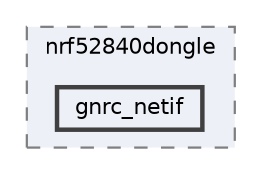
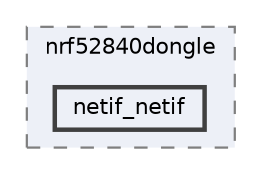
node "gnrc_netif": label "gnrc_netif" -> "netif_netif"
